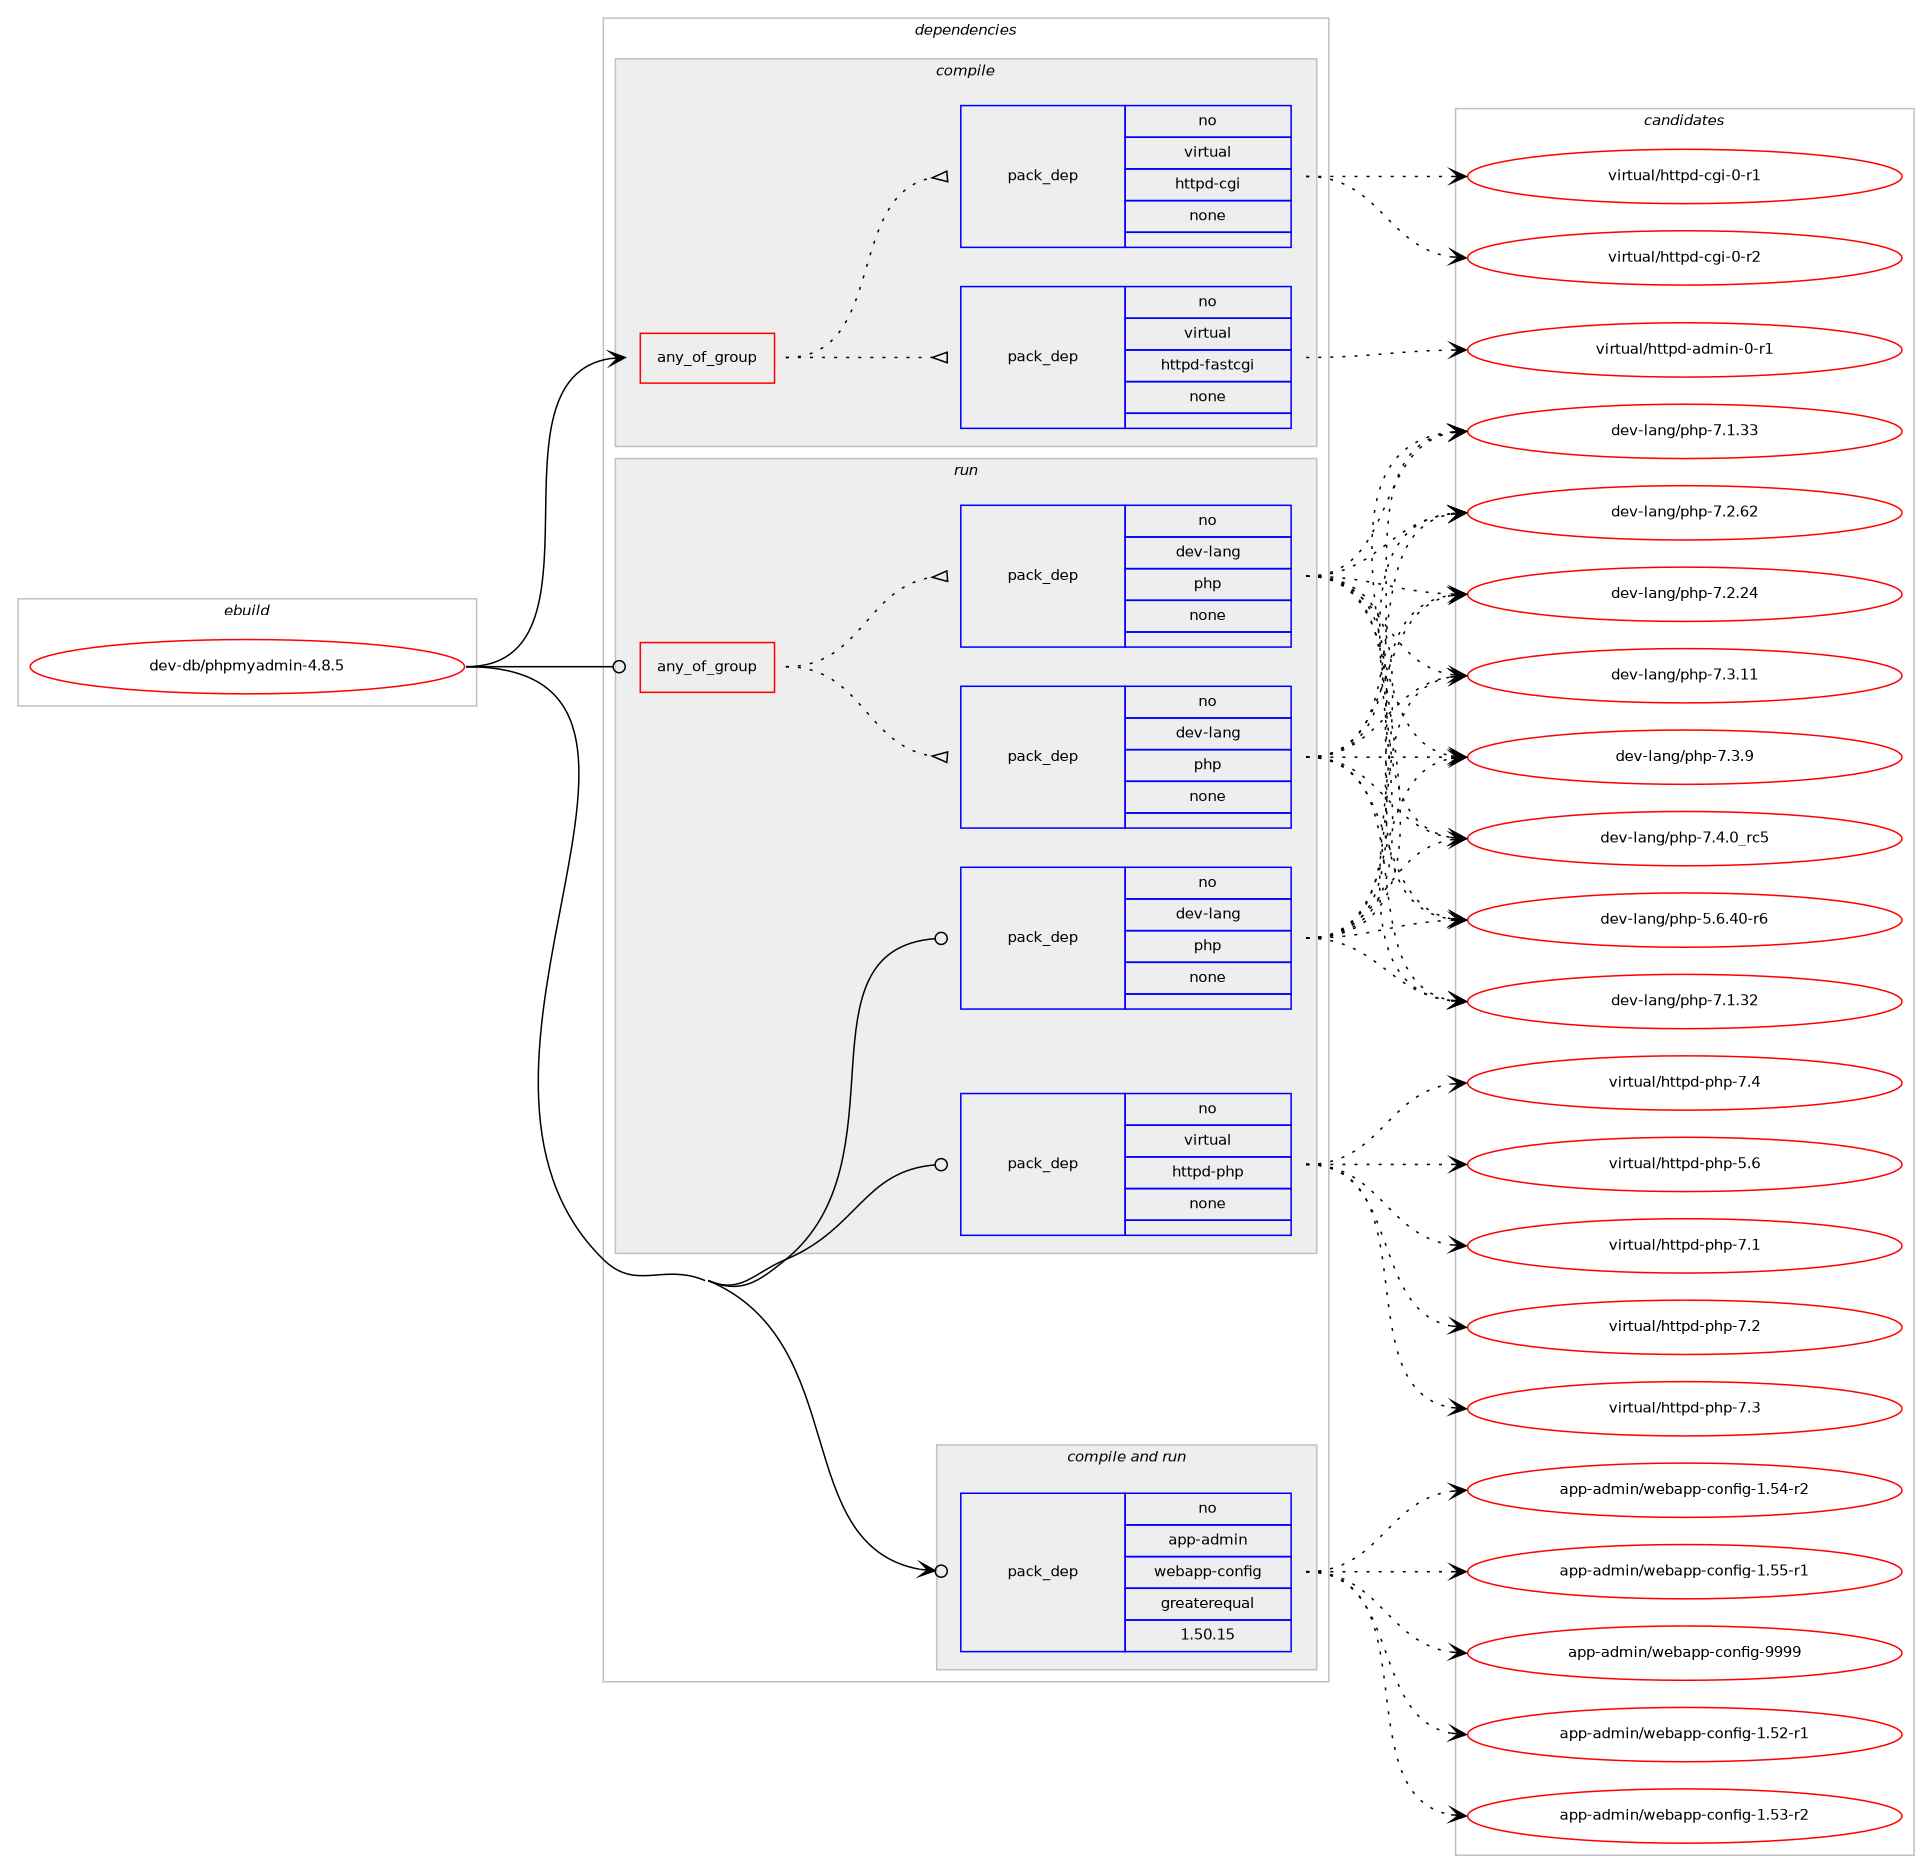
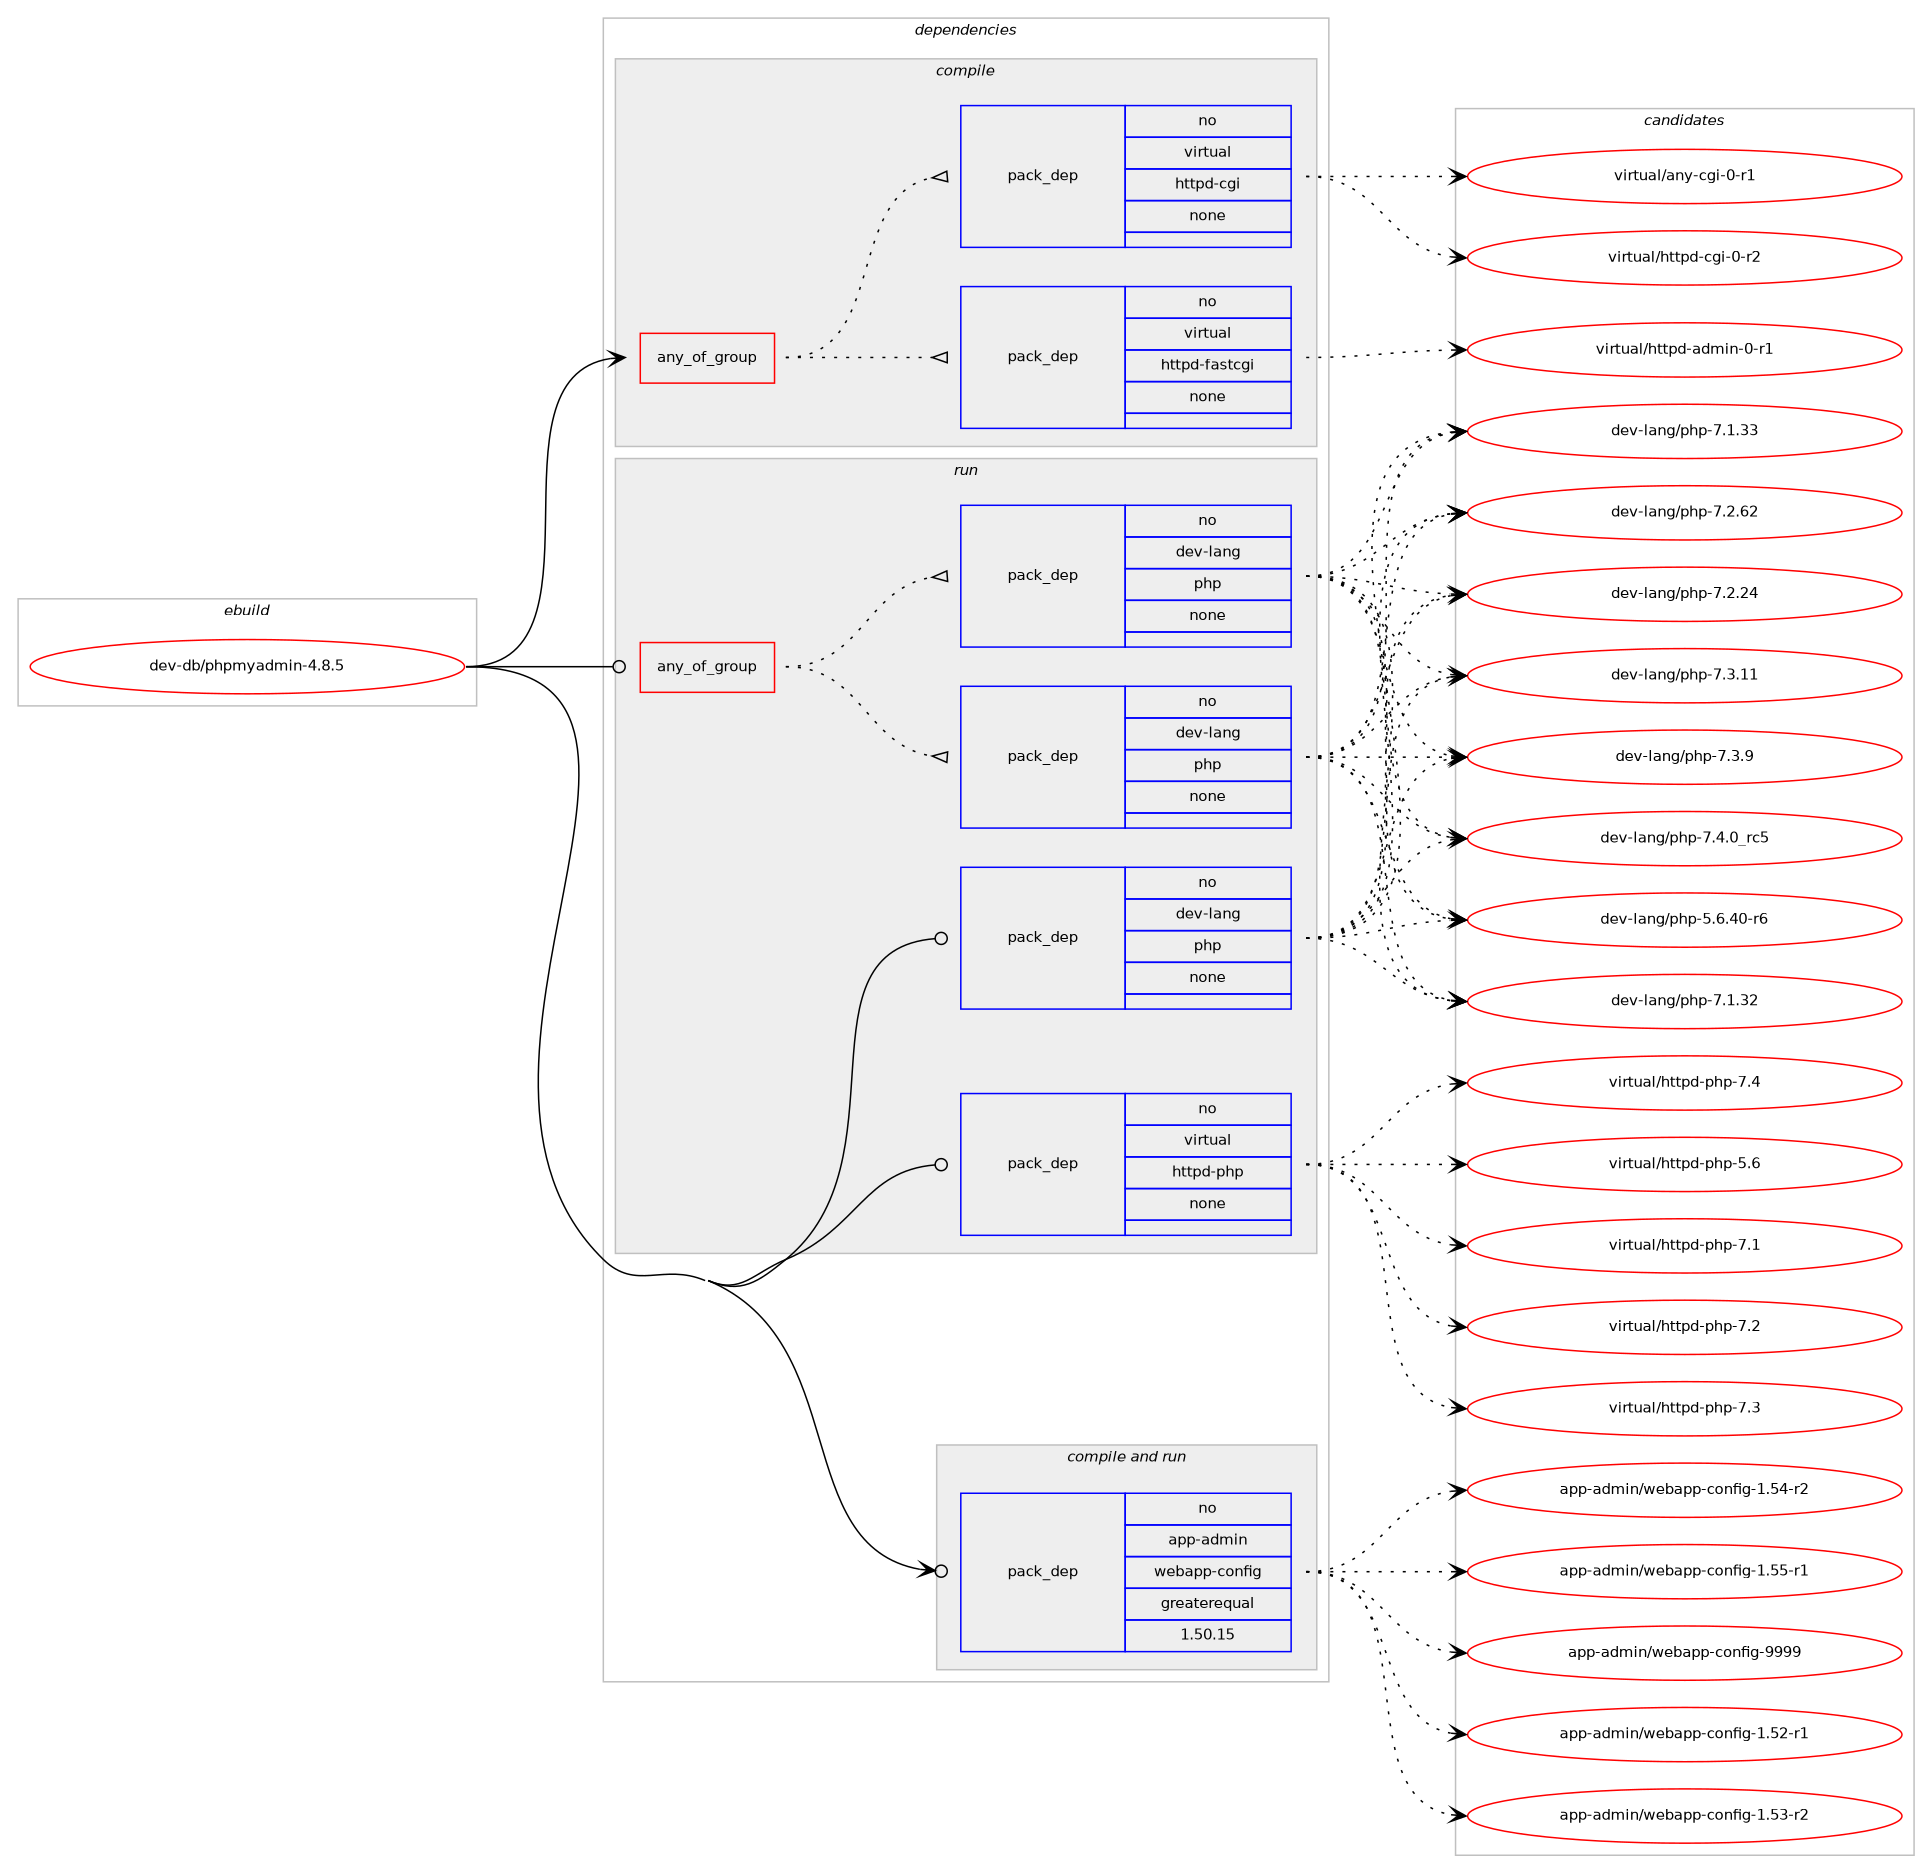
node "virtual/httpd-cgi-0-r1": label "virtual/httpd-cgi-0-r1" -> "virtual/any-cgi-0-r1"
